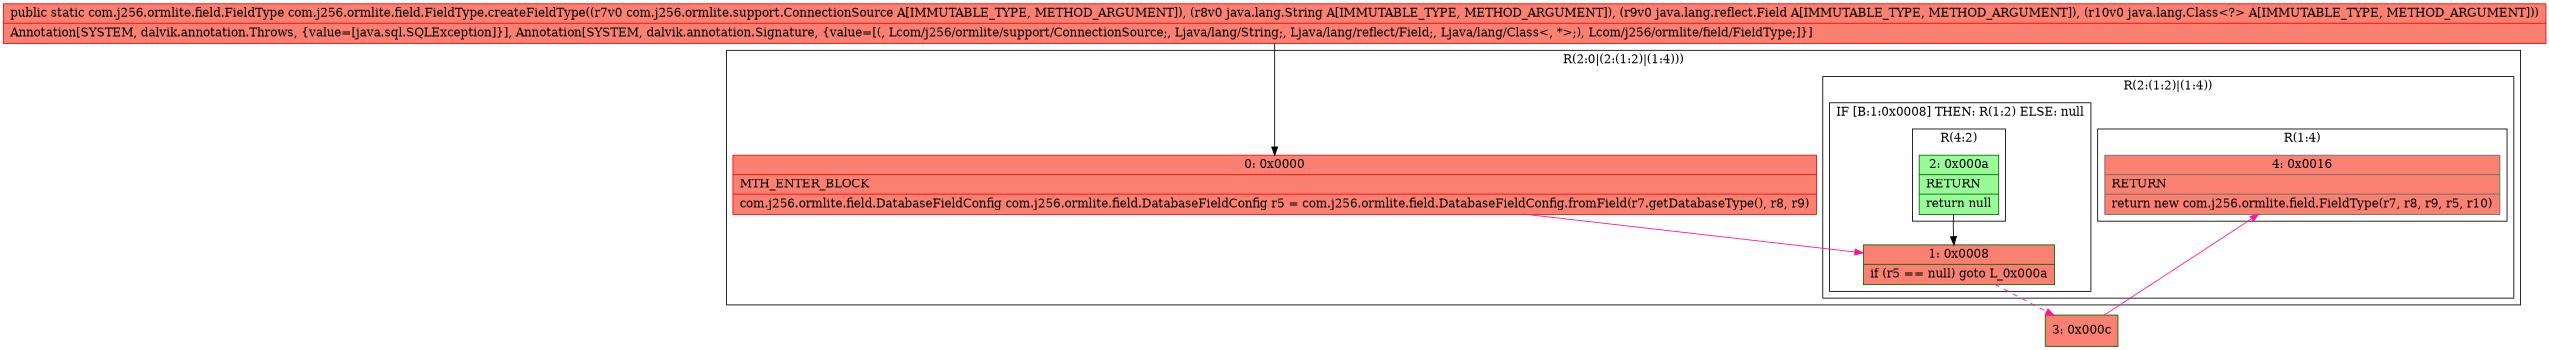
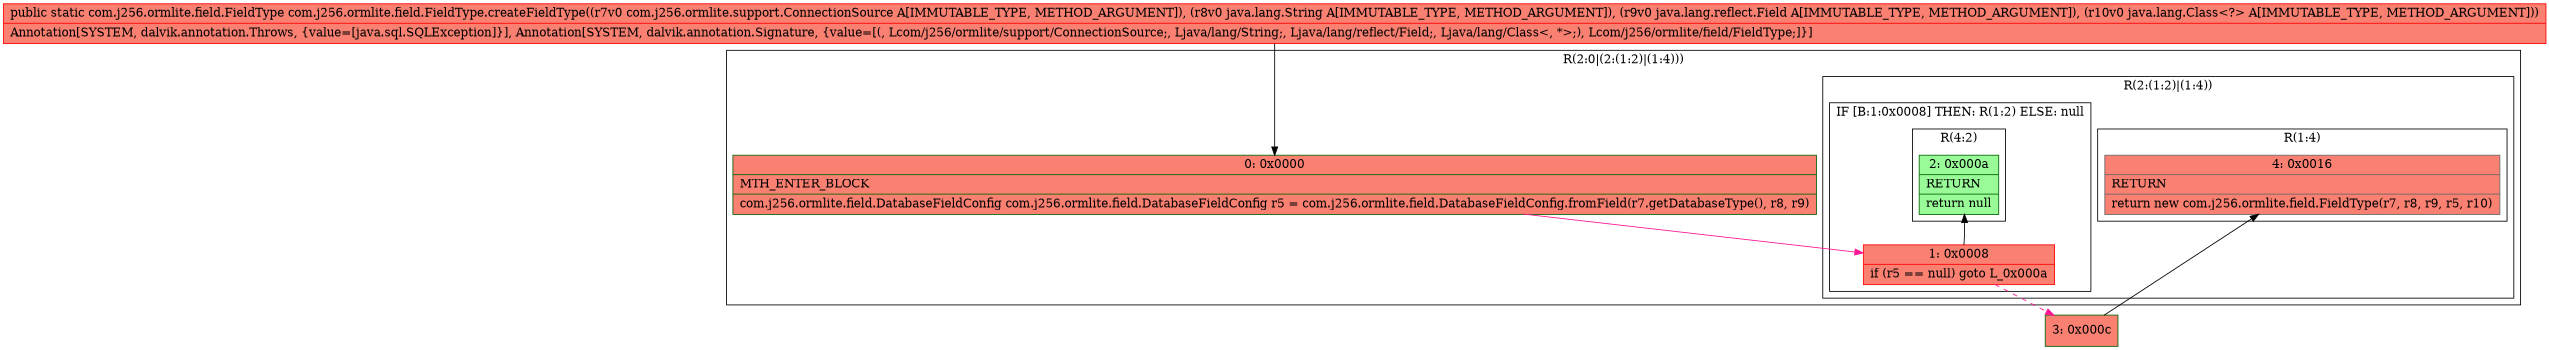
node "0: 0x0000": color red -> darkgreen
edge "2: 0x000a" -> "1: 0x0008": reversed
node "1: 0x0008": color darkgreen -> red
edge "3: 0x000c" -> "4: 0x0016": color deeppink -> black
